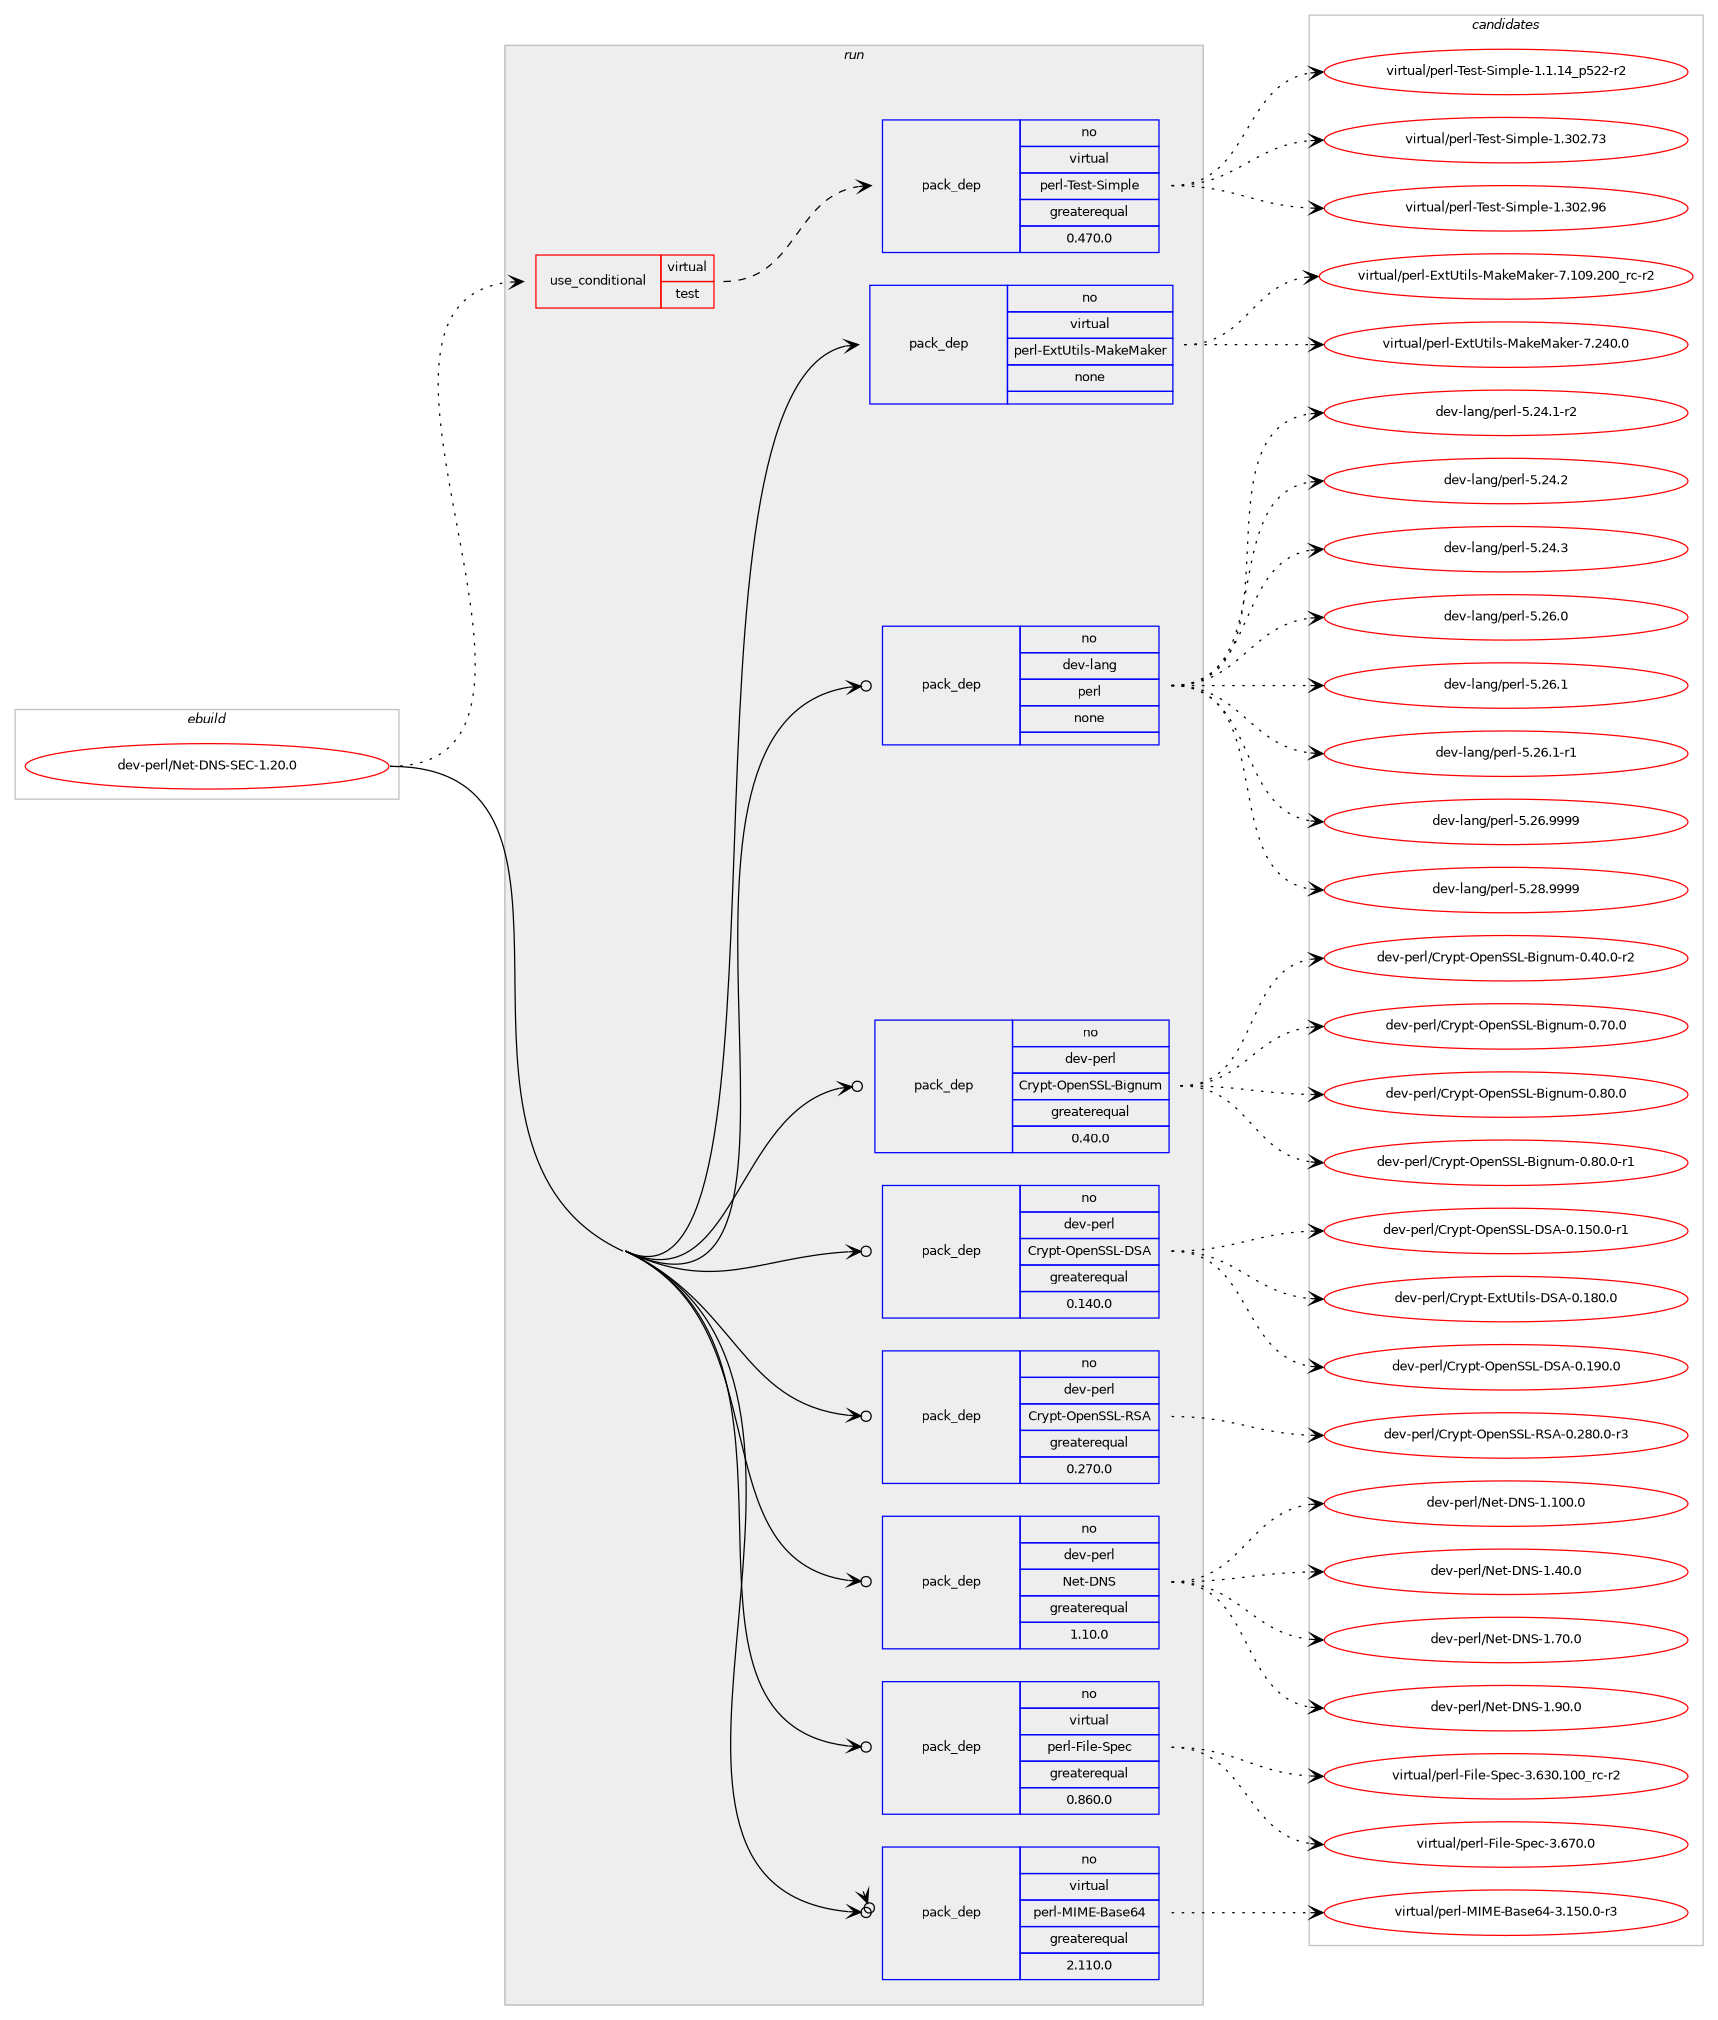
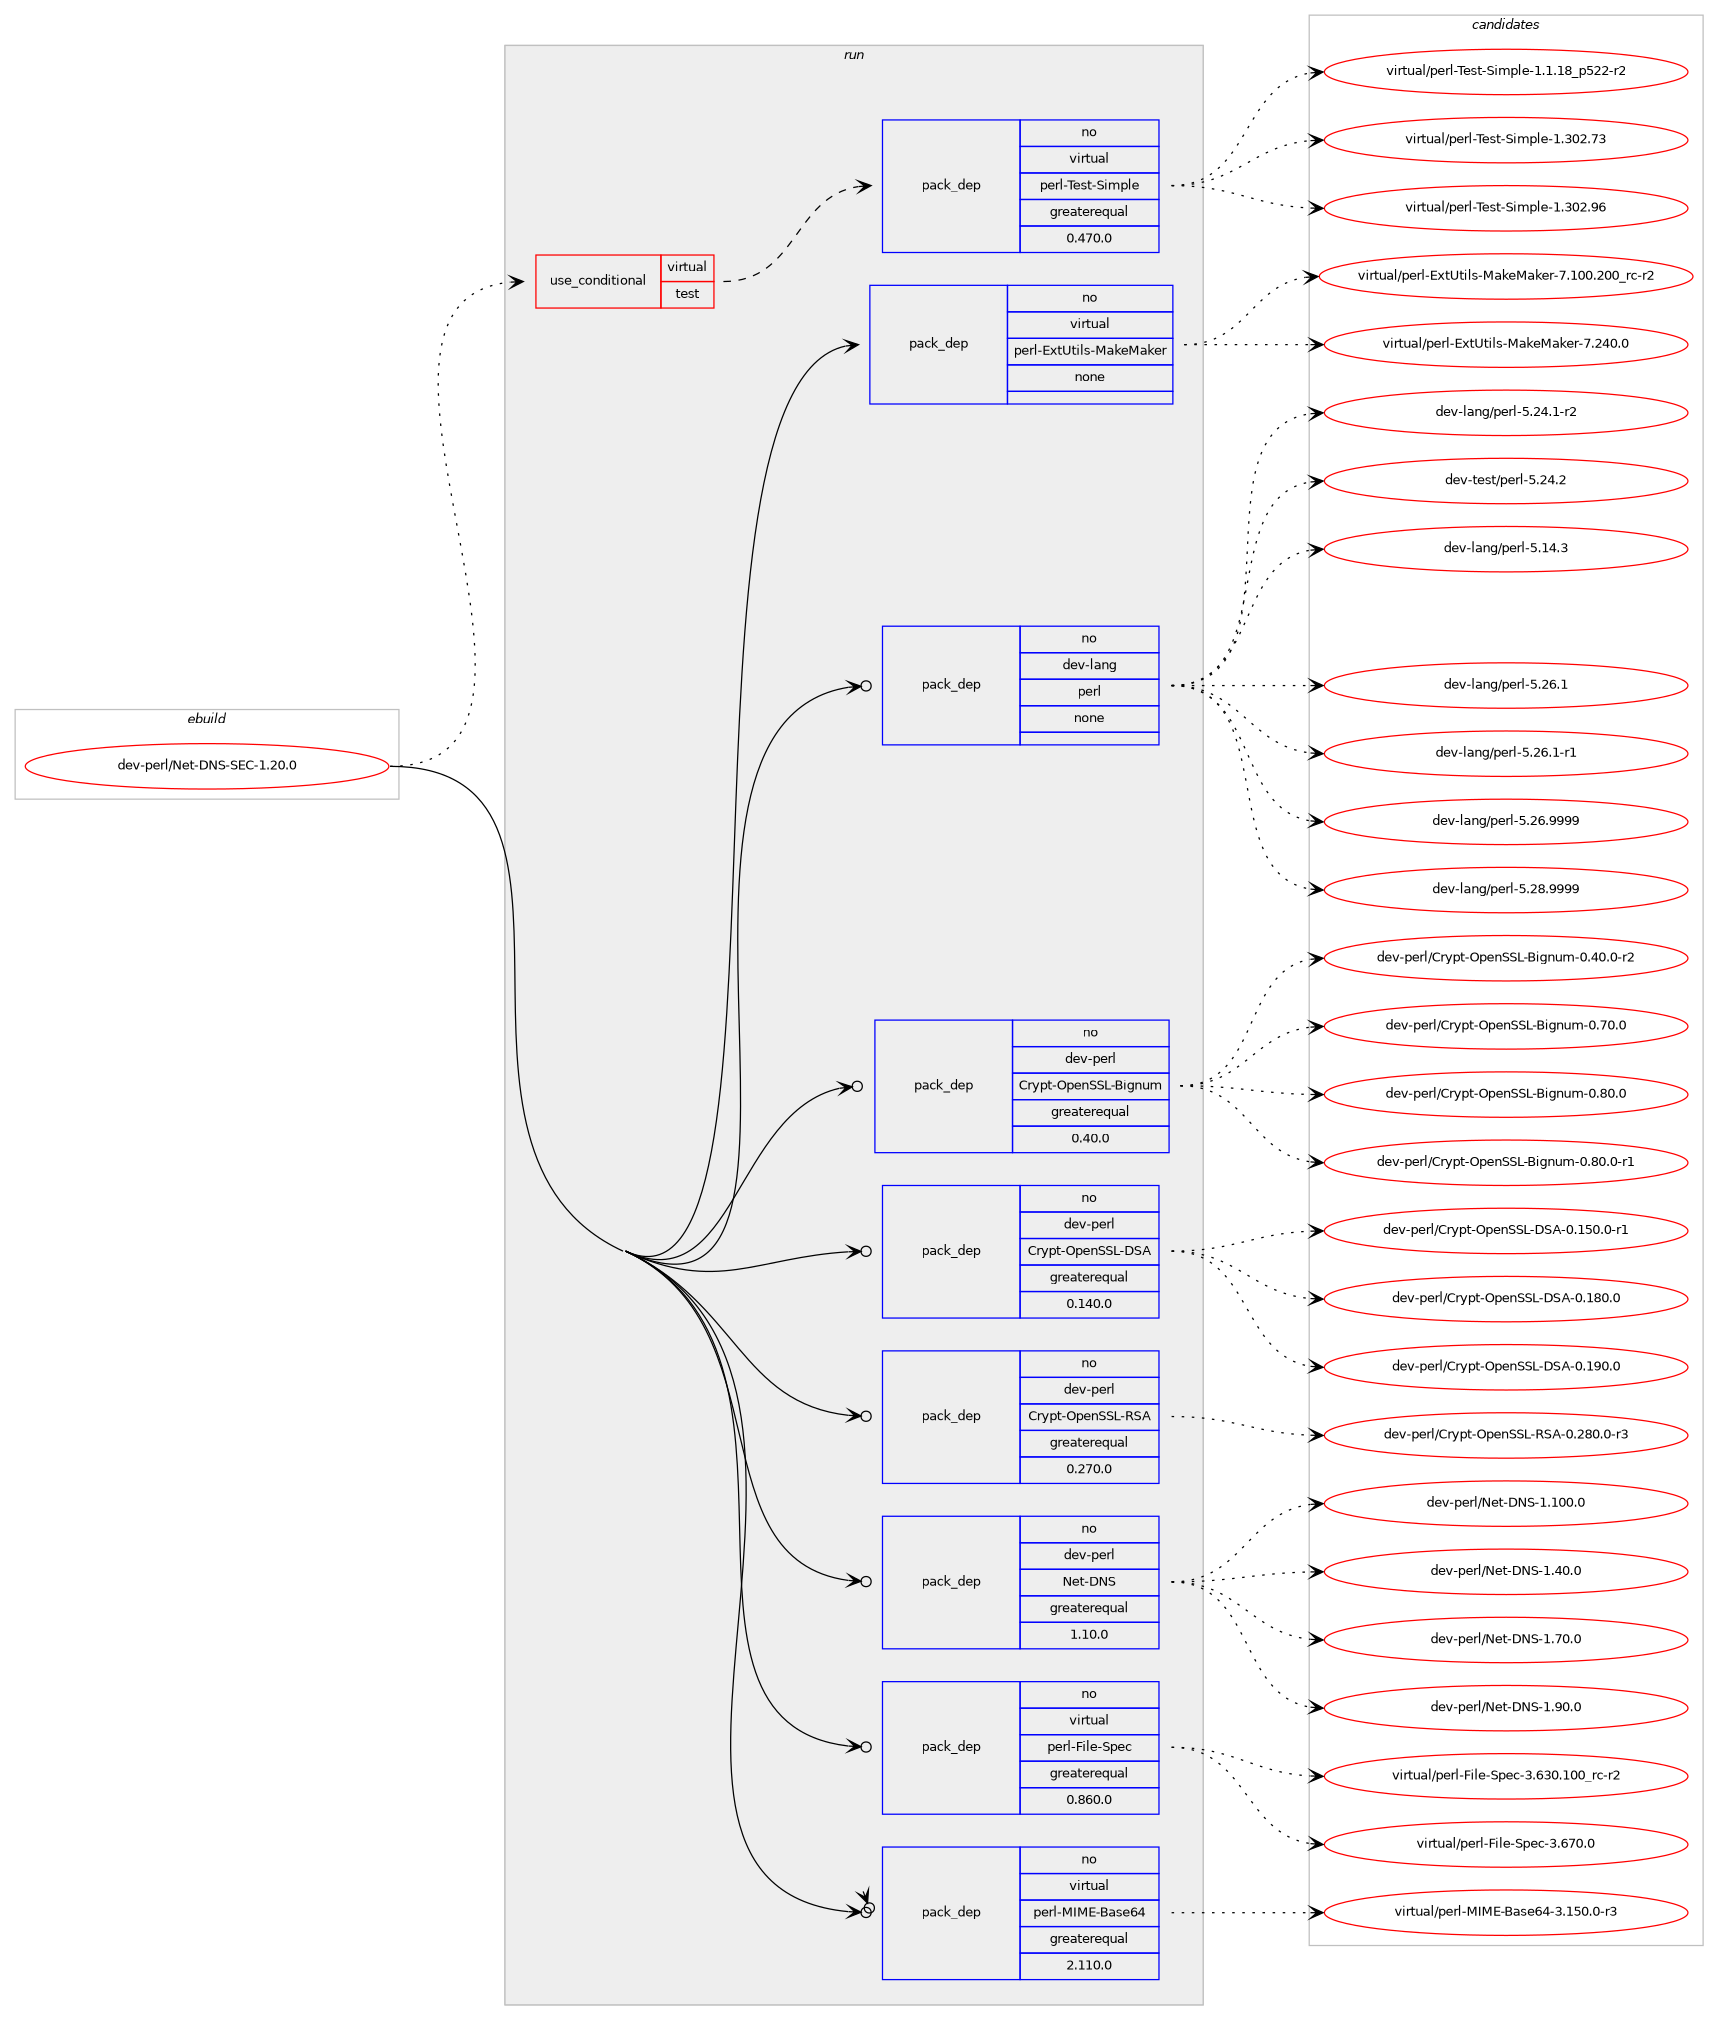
node "virtual/perl-Test-Simple-1.1.14_p522-r2": label "virtual/perl-Test-Simple-1.1.14_p522-r2" -> "virtual/perl-Test-Simple-1.1.18_p522-r2"
node "virtual/perl-ExtUtils-MakeMaker-7.109.200_rc-r2": label "virtual/perl-ExtUtils-MakeMaker-7.109.200_rc-r2" -> "virtual/perl-ExtUtils-MakeMaker-7.100.200_rc-r2"
node "dev-lang/perl-5.24.2": label "dev-lang/perl-5.24.2" -> "dev-test/perl-5.24.2"
node "dev-lang/perl-5.24.3": label "dev-lang/perl-5.24.3" -> "dev-lang/perl-5.14.3"
node "dev-lang/perl-5.26.0": removed
node "dev-perl/Crypt-ExtUtils-DSA-0.180.0": label "dev-perl/Crypt-ExtUtils-DSA-0.180.0" -> "dev-perl/Crypt-OpenSSL-DSA-0.180.0"
